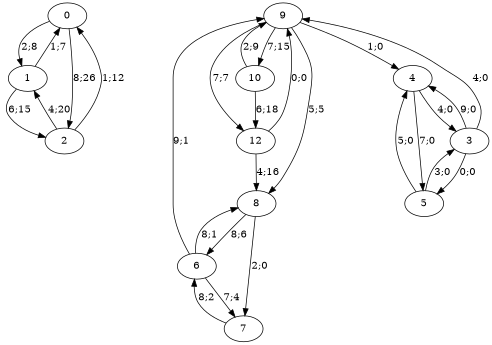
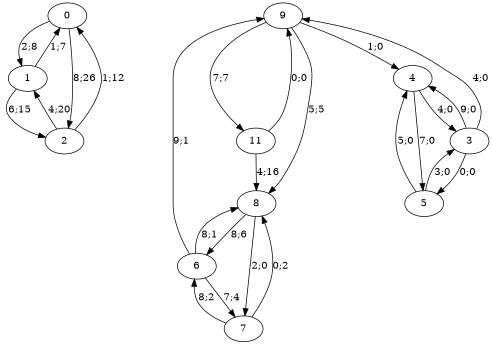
node "10": removed
node "12": label "12" -> "11"
edge "7" -> "8": added, label "0;2"
